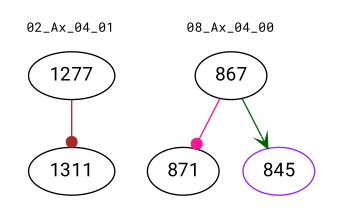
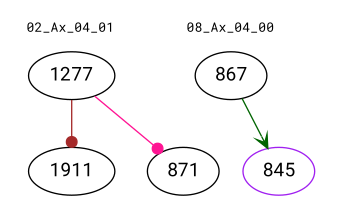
edge "867" -> "871": now "1277" -> "871"
node "1311": label "1311" -> "1911"
